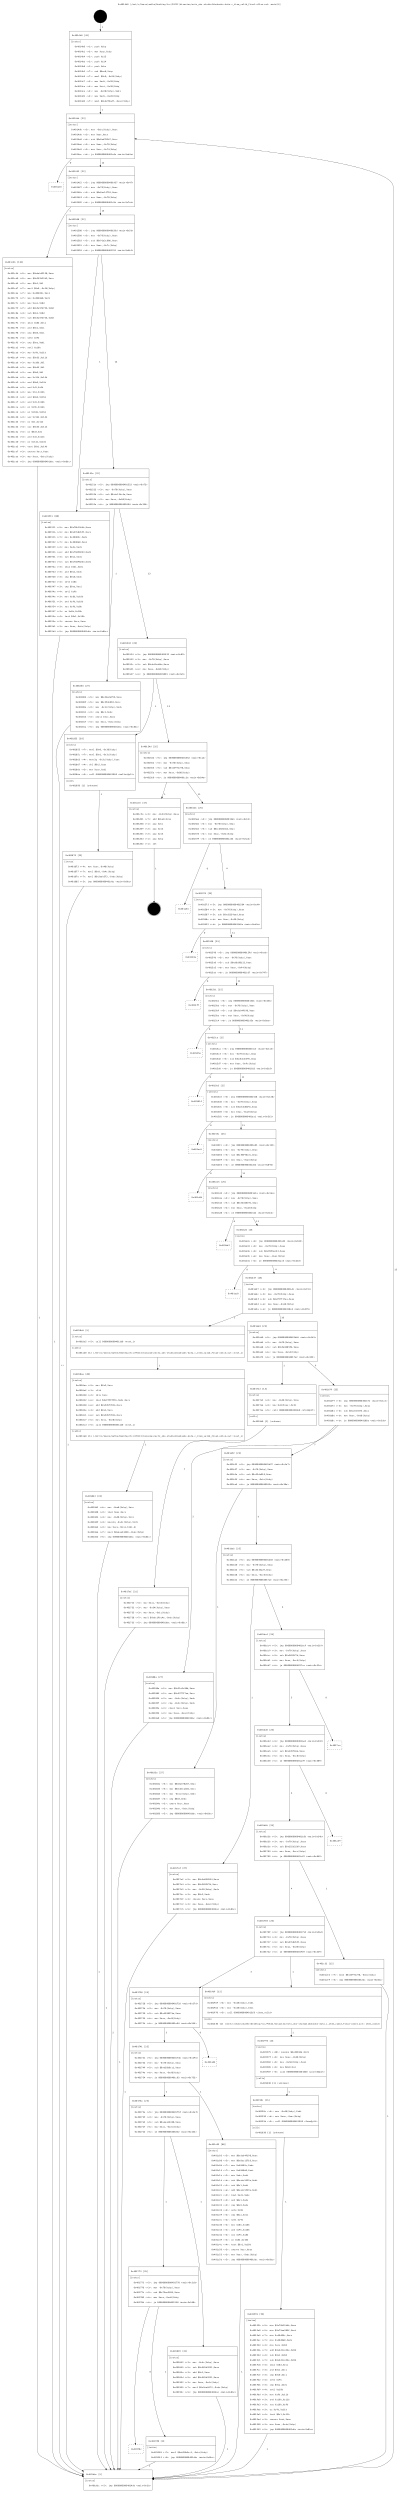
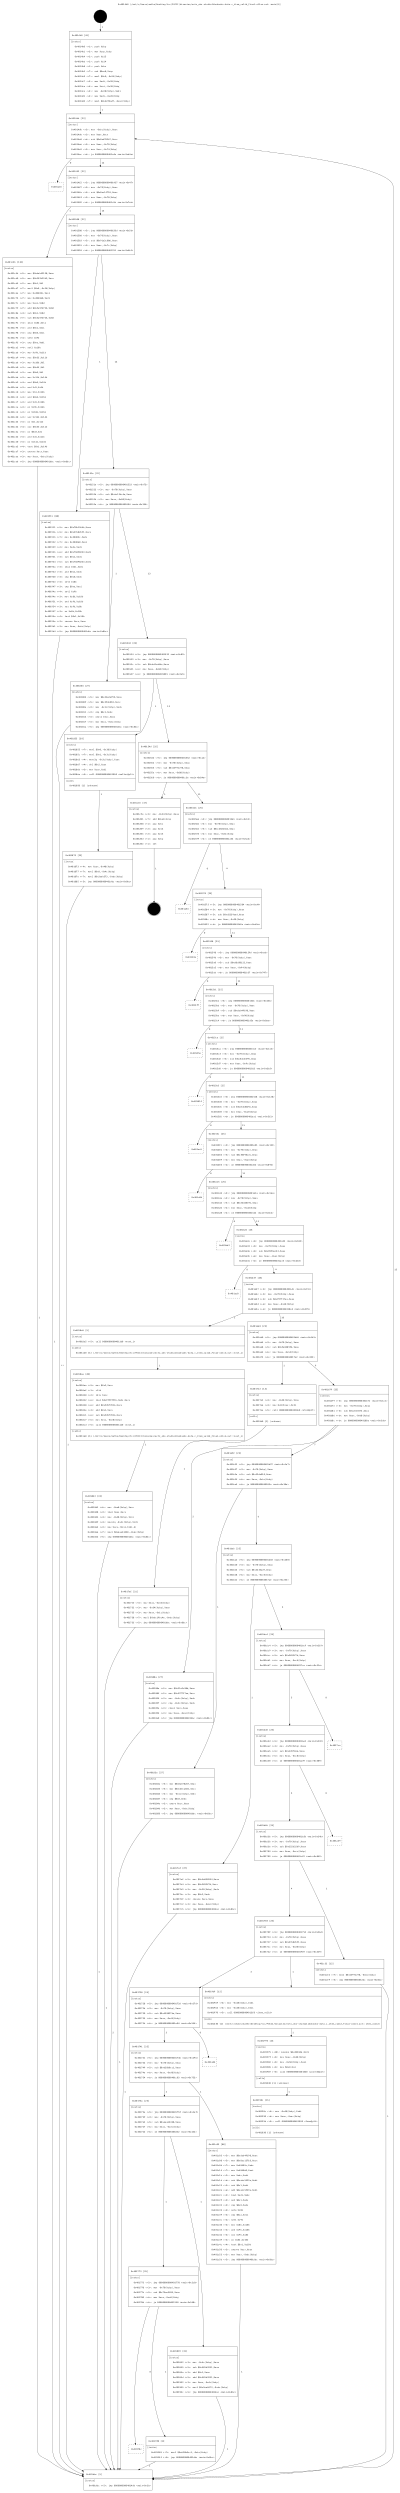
node "0x40199b [93]": removed
